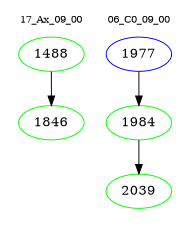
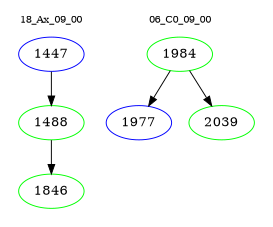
cluster "17_Ax_09_00": label "17_Ax_09_00" -> "18_Ax_09_00"
node "1447": added
edge "1977" -> "1984": reversed
